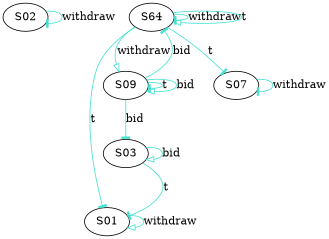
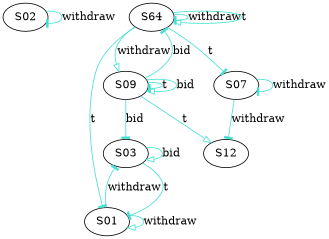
node "S12": added
edge "S01" -> "S03": added, label "withdraw"
